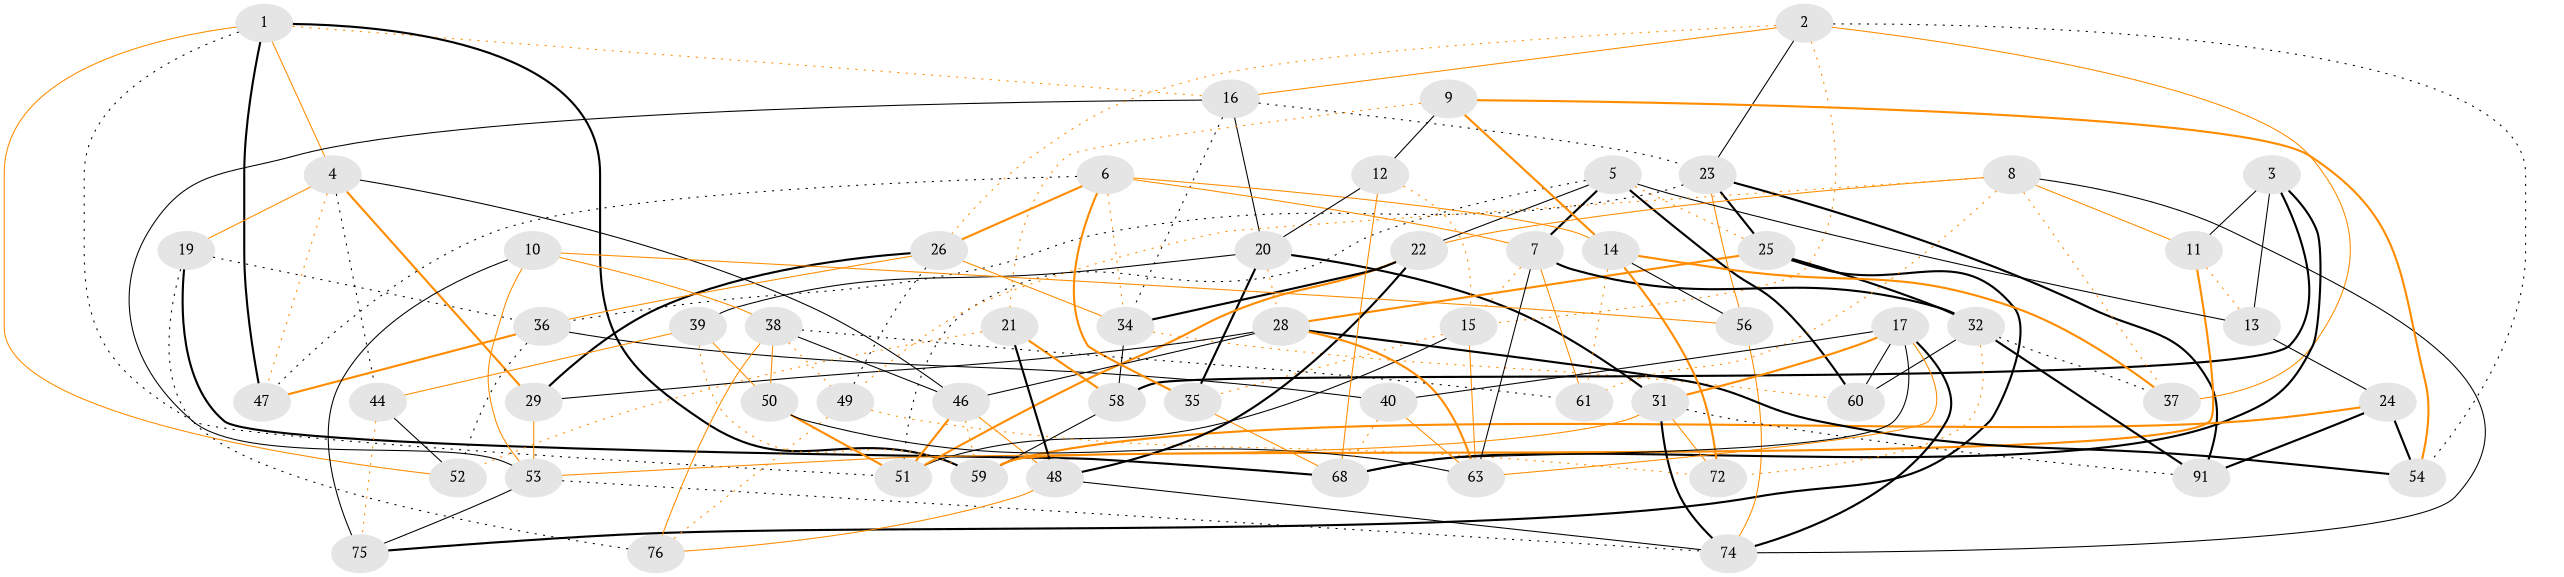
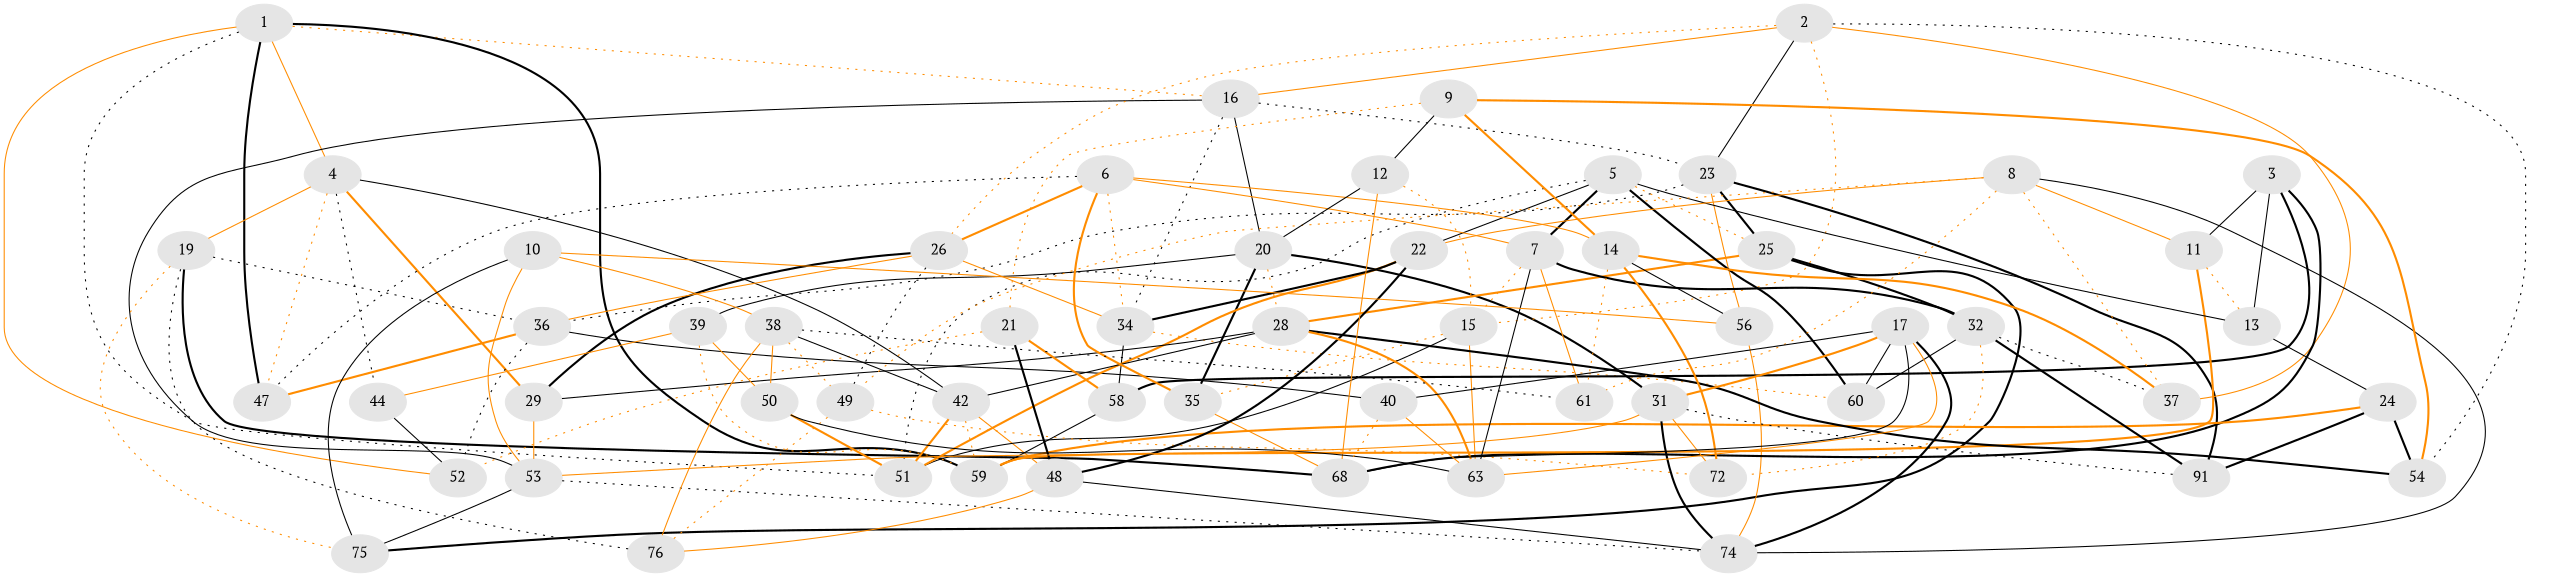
node "46": label "46" -> "42"
edge "44" -- "75": now "19" -- "75"
